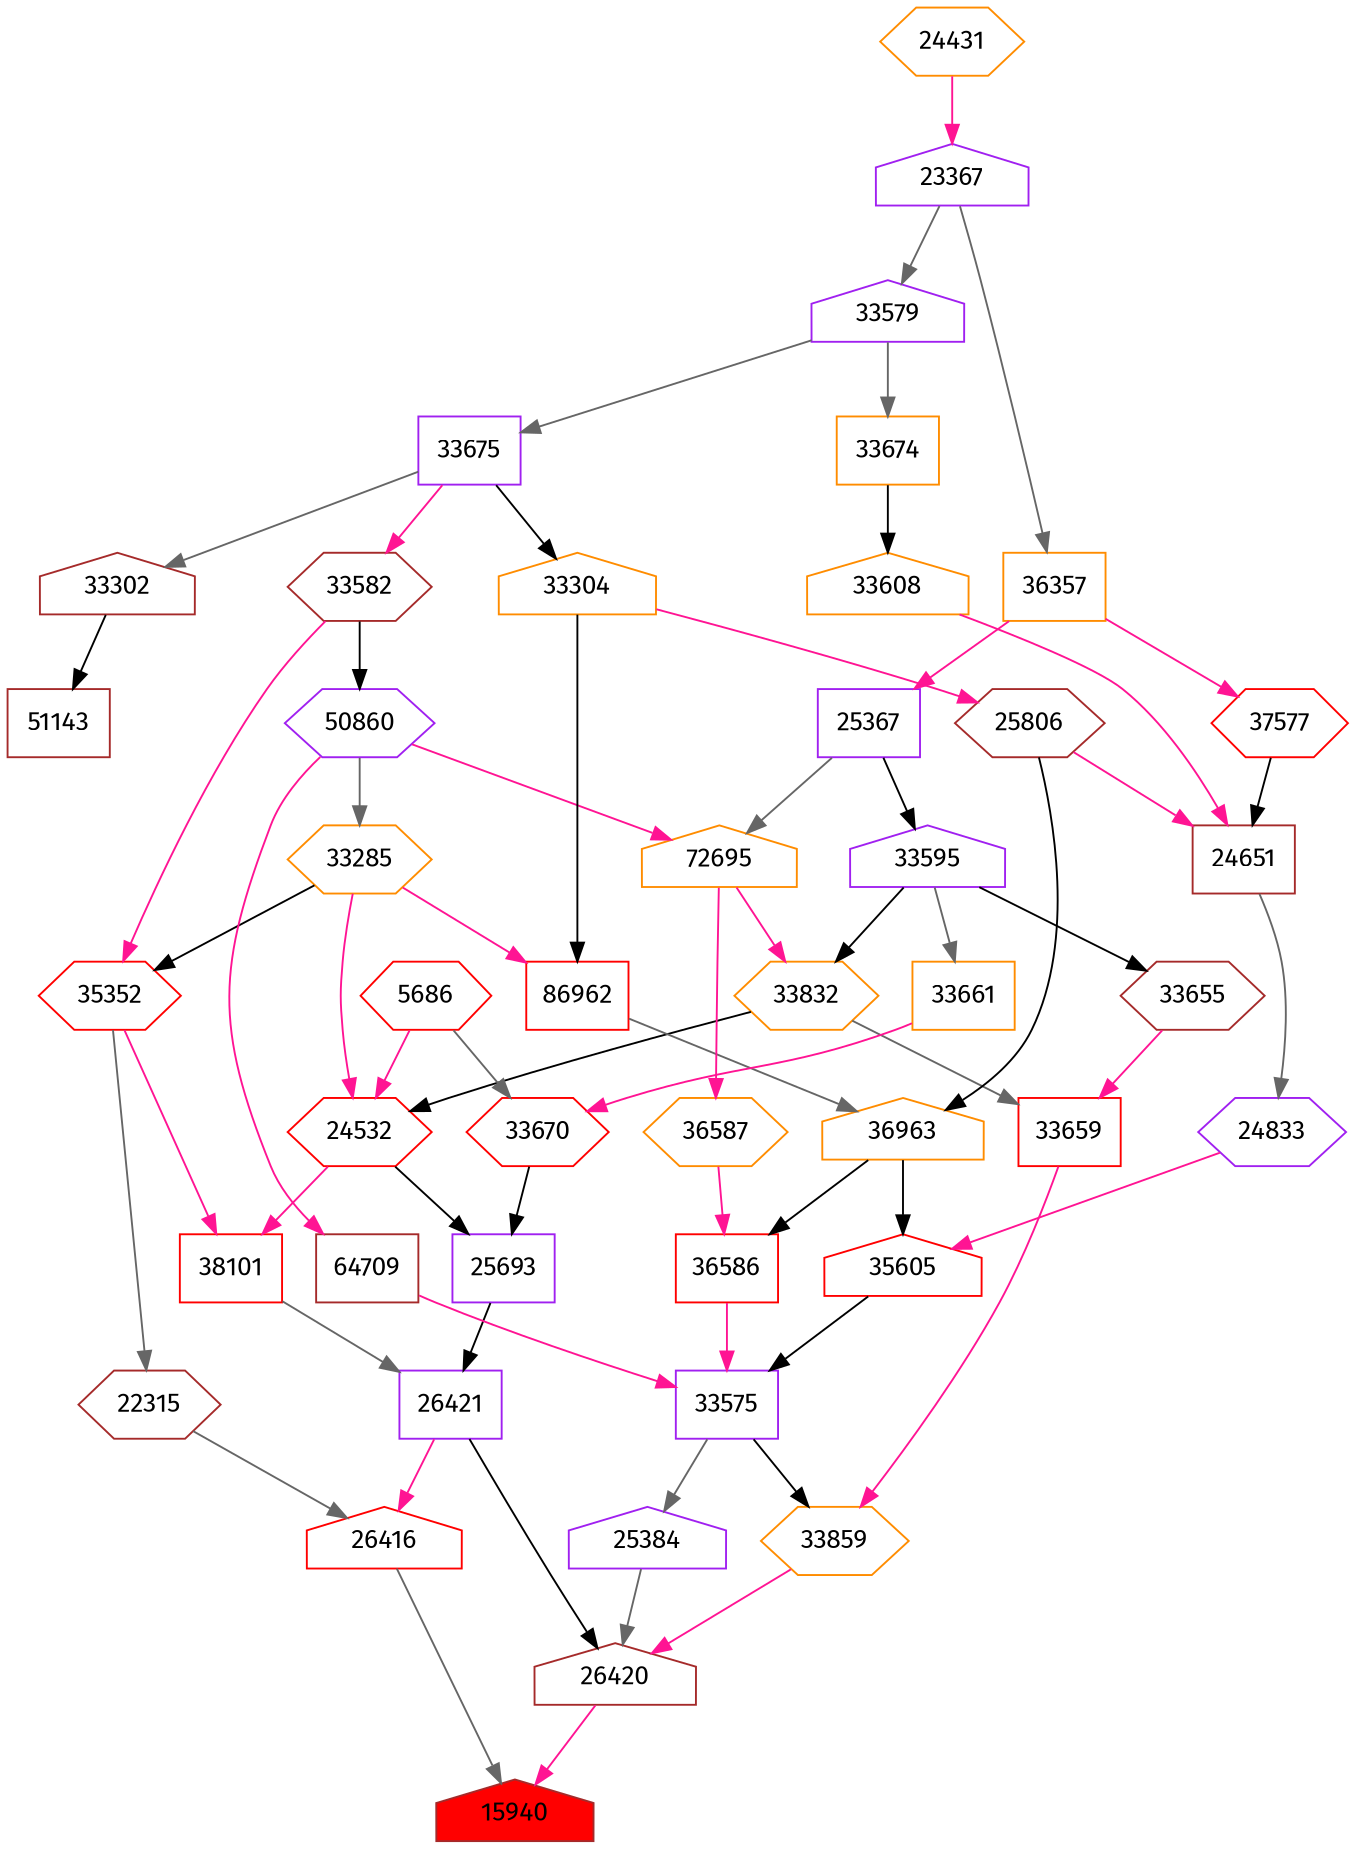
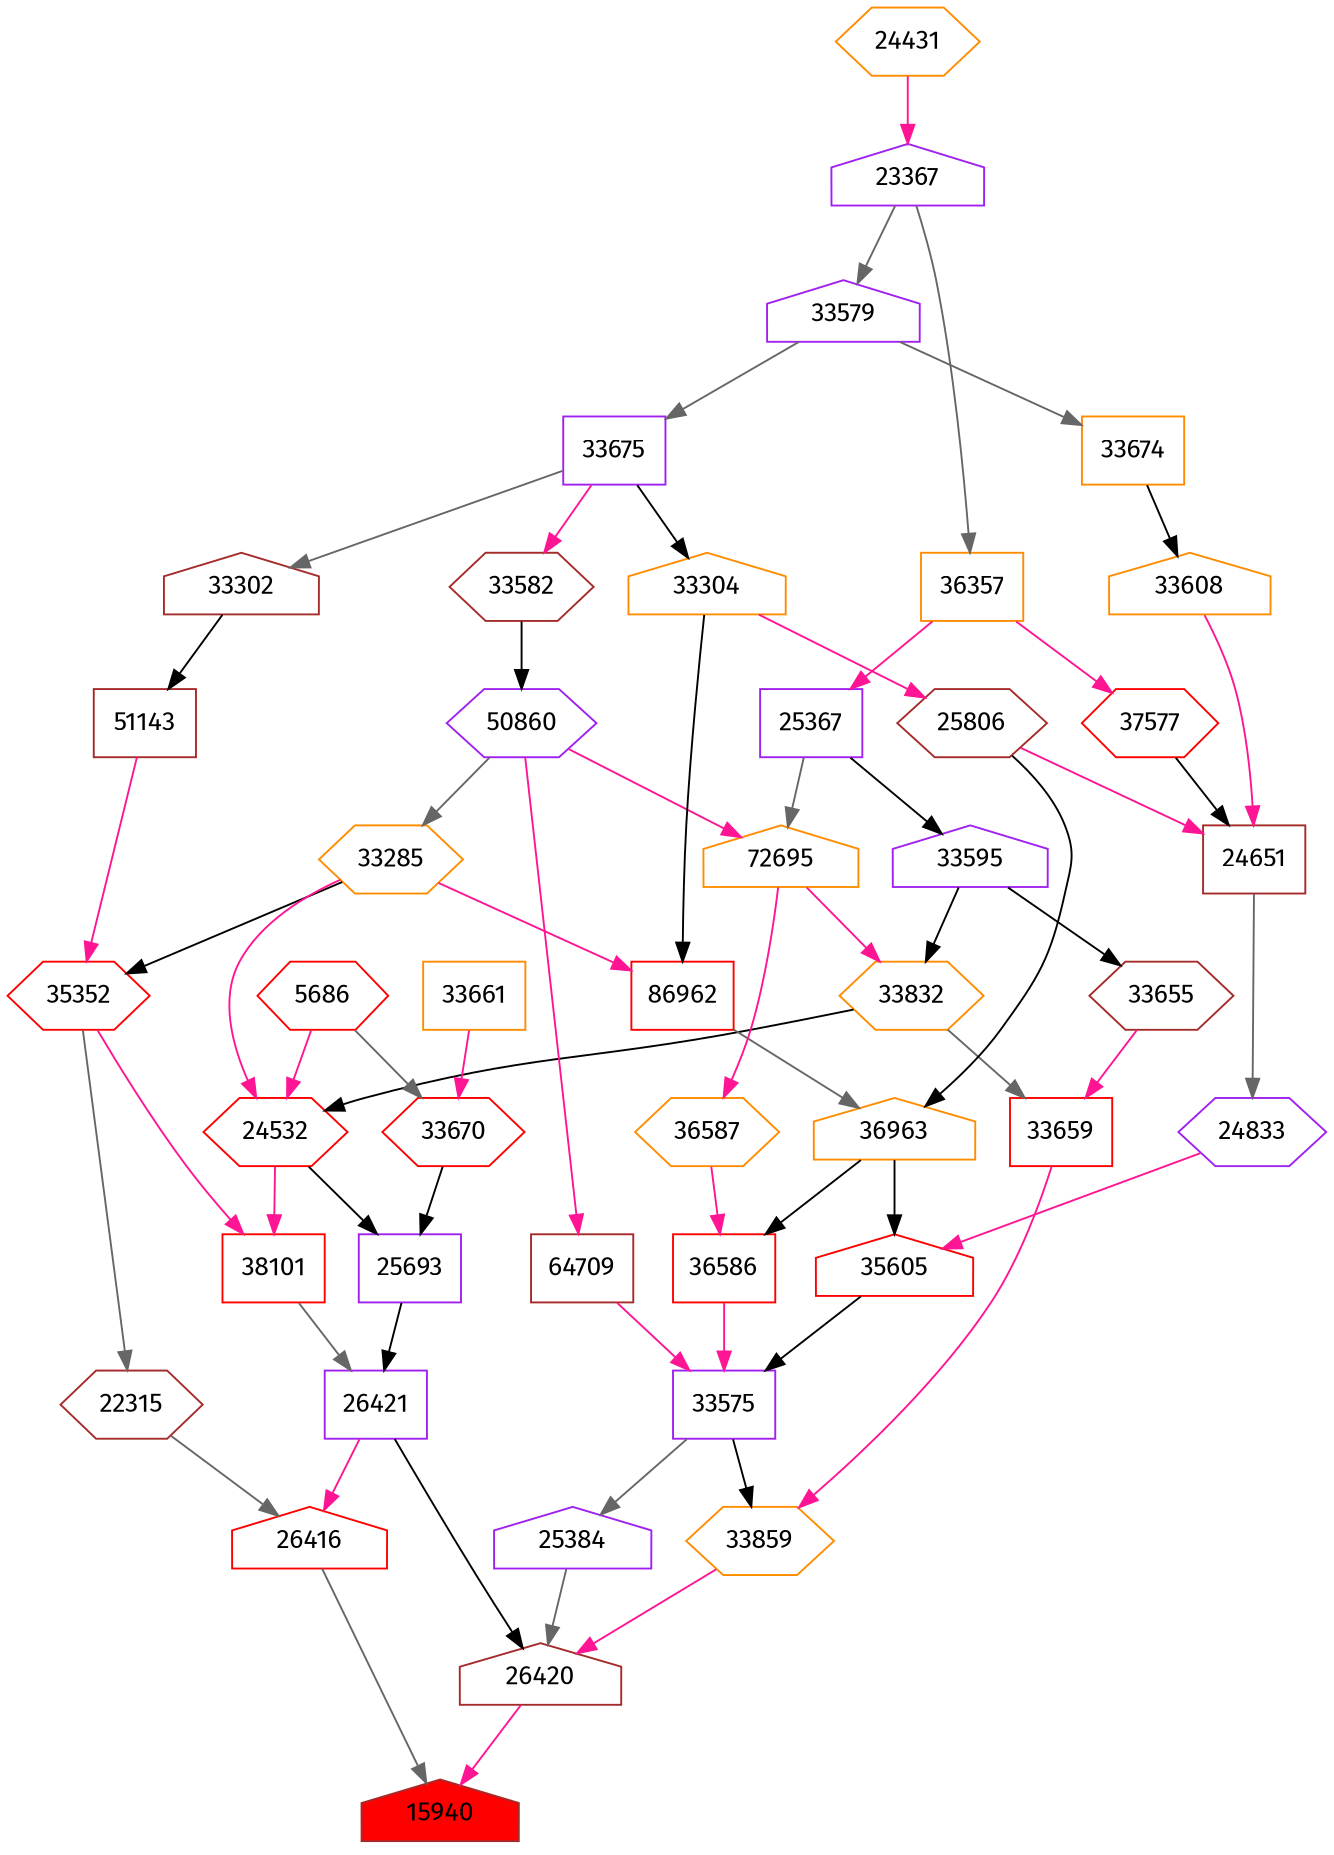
edge "33582" -> "35352": now "51143" -> "35352"
edge "33595" -> "33661": removed
